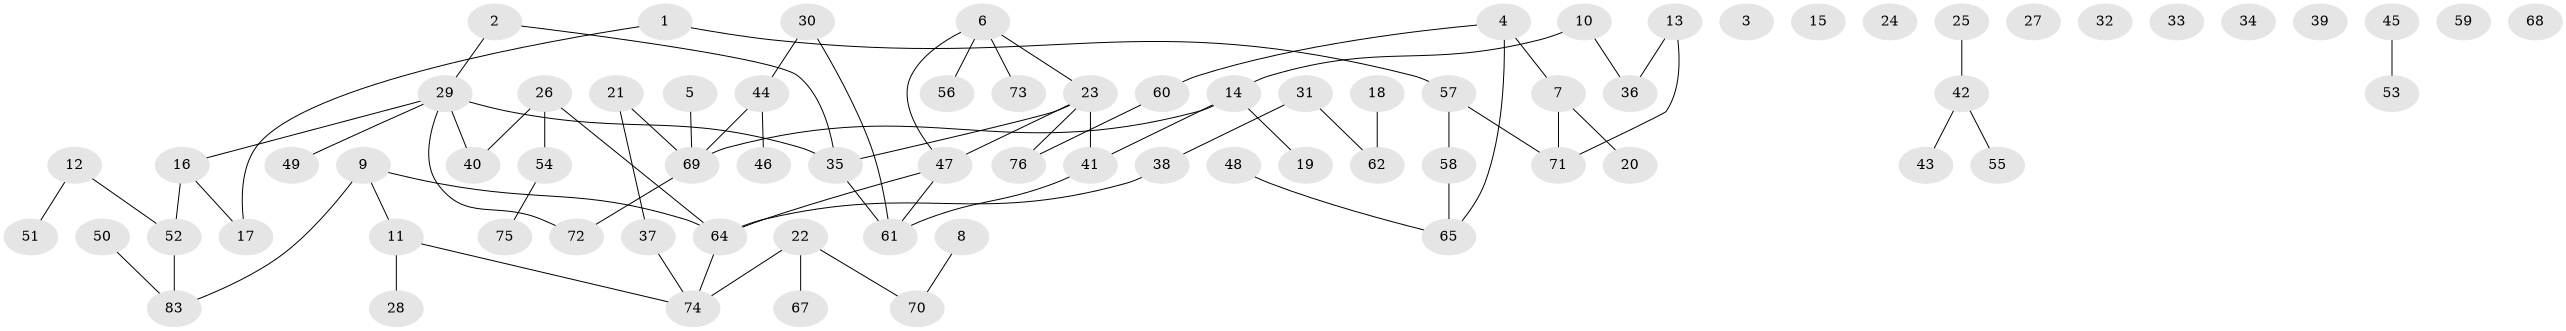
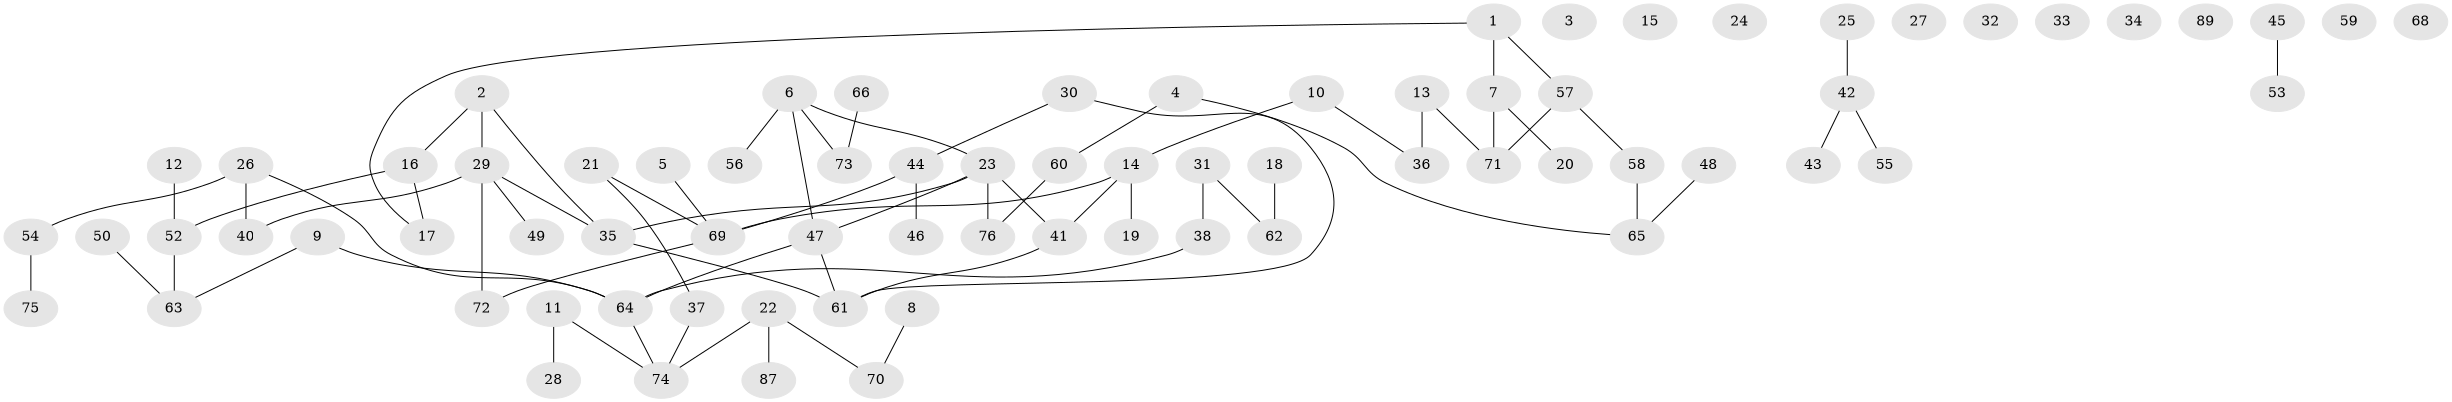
node "39": label "39" -> "89"
edge "4" -- "7": now "1" -- "7"
node "66": added
edge "29" -- "16": now "2" -- "16"
edge "9" -- "11": removed
node "51": removed
node "83": label "83" -> "63"
node "67": label "67" -> "87"
